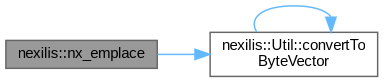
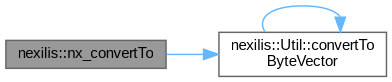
node "nexilis::nx_emplace": label "nexilis::nx_emplace" -> "nexilis::nx_convertTo"
